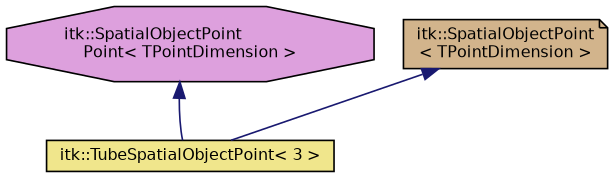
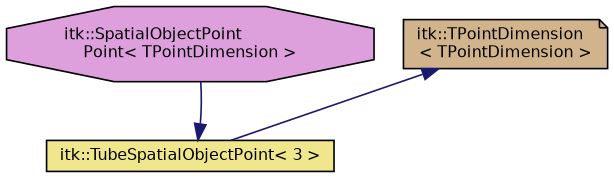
node "itk::SpatialObjectPoint < TPointDimension >": label "itk::SpatialObjectPoint < TPointDimension >" -> "itk::TPointDimension < TPointDimension >"
edge "itk::TubeSpatialObjectPoint< 3 >" -> "itk::SpatialObjectPoint Point< TPointDimension >": reversed
